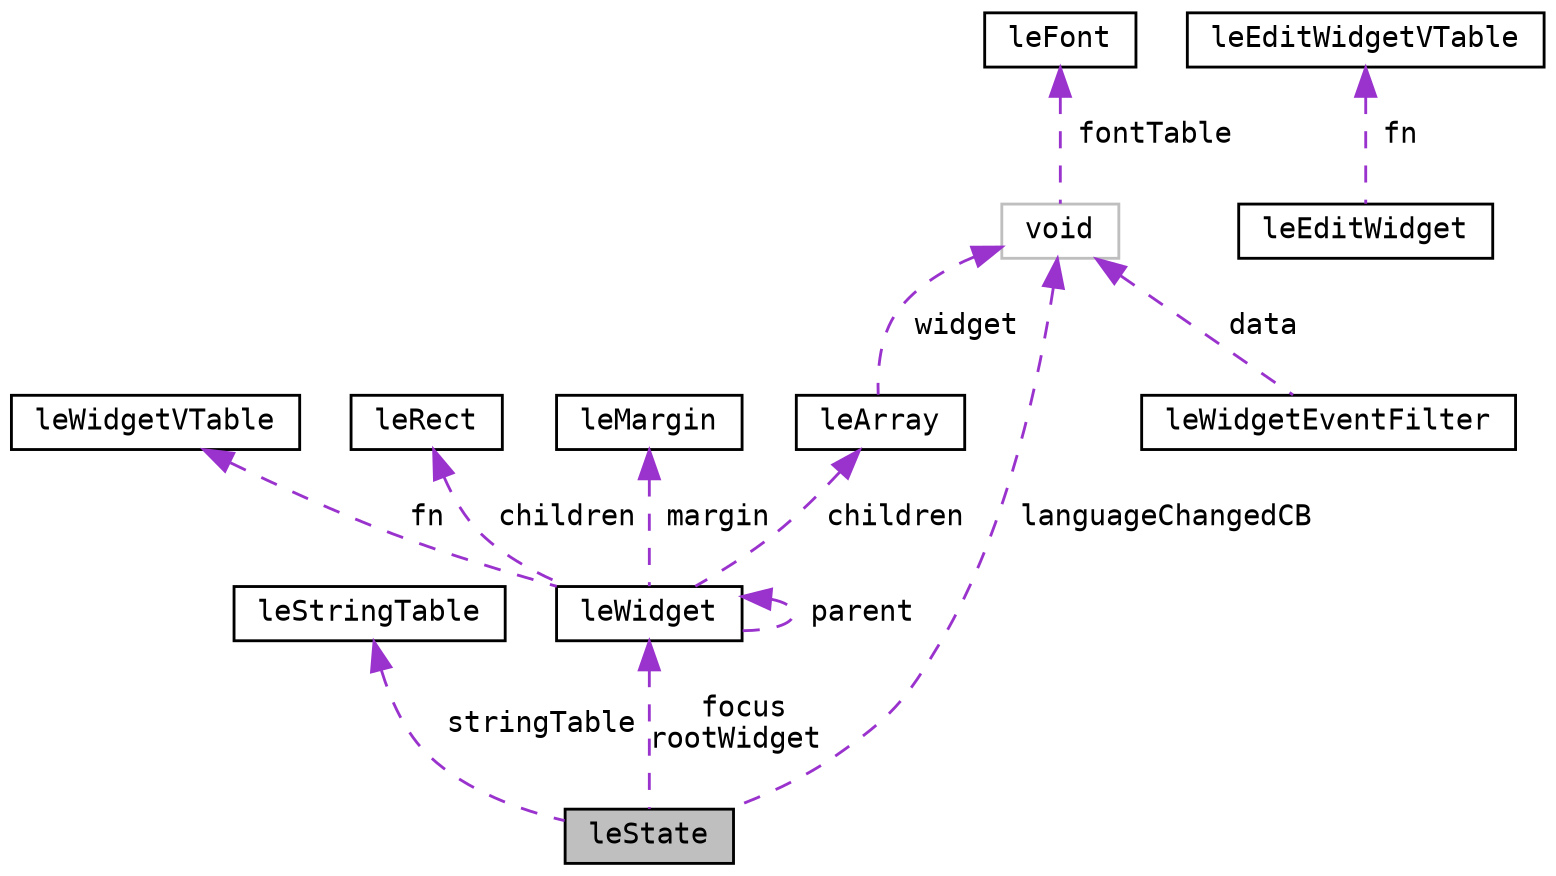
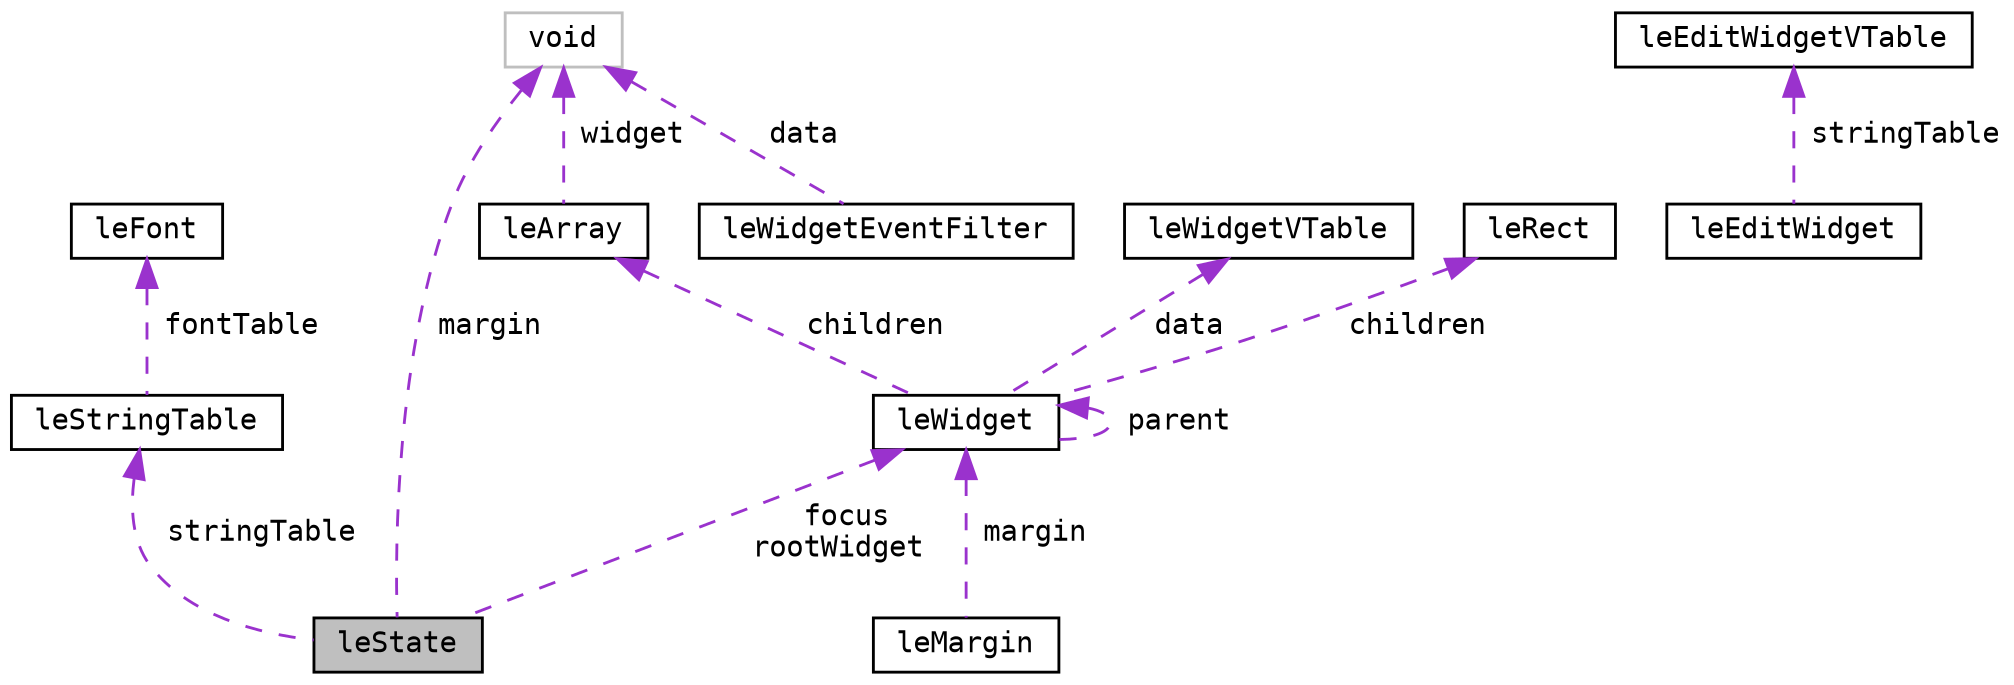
edge "leEditWidget" -> "leEditWidgetVTable": label " fn" -> " stringTable"
edge "void" -> "leFont": now "leStringTable" -> "leFont"
edge "leWidget" -> "leWidgetVTable": label " fn" -> " data"
edge "leState" -> "void": label " languageChangedCB" -> " margin"
edge "leWidget" -> "leMargin": reversed
